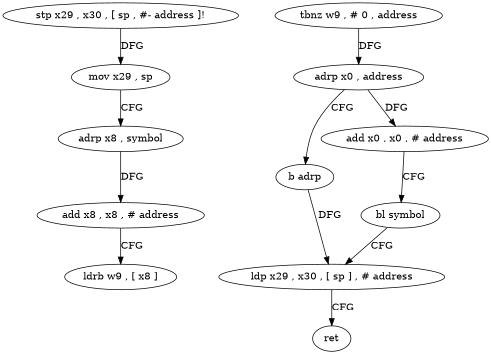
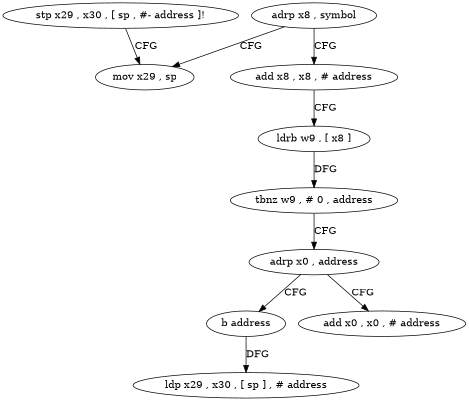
edge "stp x29 , x30 , [ sp , #- address ]!" -> "mov x29 , sp": label "DFG" -> "CFG"
edge "tbnz w9 , # 0 , address" -> "adrp x0 , address": label "DFG" -> "CFG"
edge "mov x29 , sp" -> "adrp x8 , symbol": reversed
edge "adrp x0 , address" -> "add x0 , x0 , # address": label "DFG" -> "CFG"
edge "ldrb w9 , [ x8 ]" -> "tbnz w9 , # 0 , address": added, label "DFG"
edge "adrp x8 , symbol" -> "add x8 , x8 , # address": label "DFG" -> "CFG"
node "b adrp": label "b adrp" -> "b address"
node "bl symbol": removed
node "ret": removed
